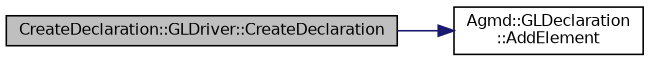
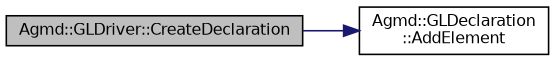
node "CreateDeclaration::GLDriver::CreateDeclaration": label "CreateDeclaration::GLDriver::CreateDeclaration" -> "Agmd::GLDriver::CreateDeclaration"
